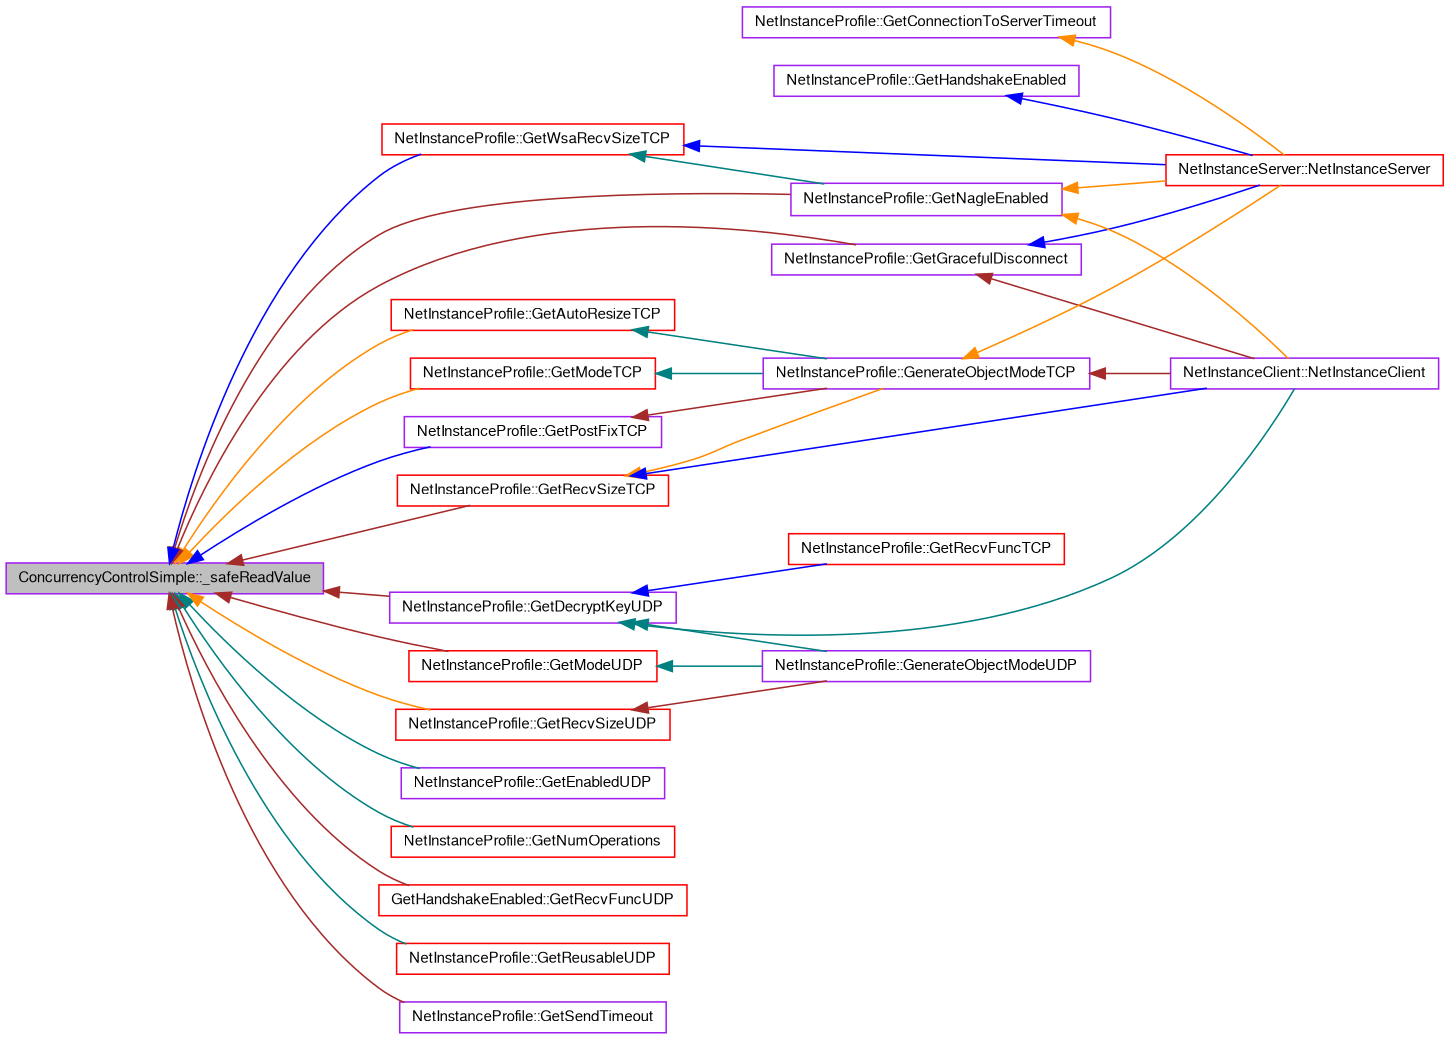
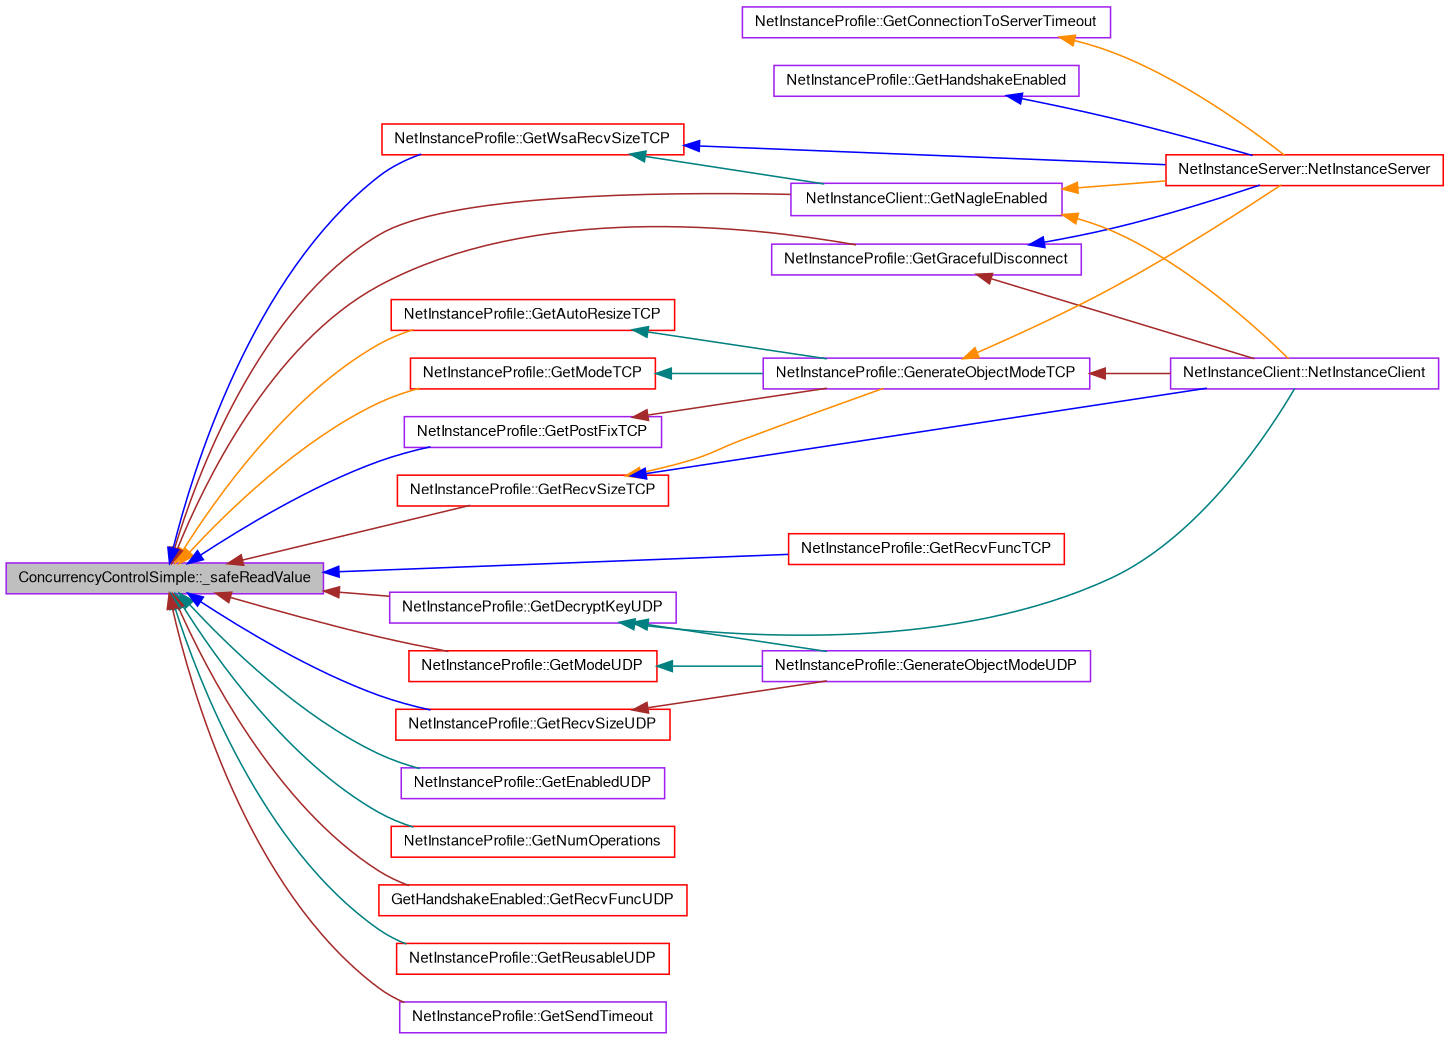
node "NetInstanceProfile::GetNagleEnabled": label "NetInstanceProfile::GetNagleEnabled" -> "NetInstanceClient::GetNagleEnabled"
edge "NetInstanceProfile::GetRecvFuncTCP" -> "NetInstanceProfile::GetDecryptKeyUDP": now "NetInstanceProfile::GetRecvFuncTCP" -> "ConcurrencyControlSimple::_safeReadValue"
edge "NetInstanceProfile::GetRecvSizeUDP" -> "ConcurrencyControlSimple::_safeReadValue": color darkorange -> blue
